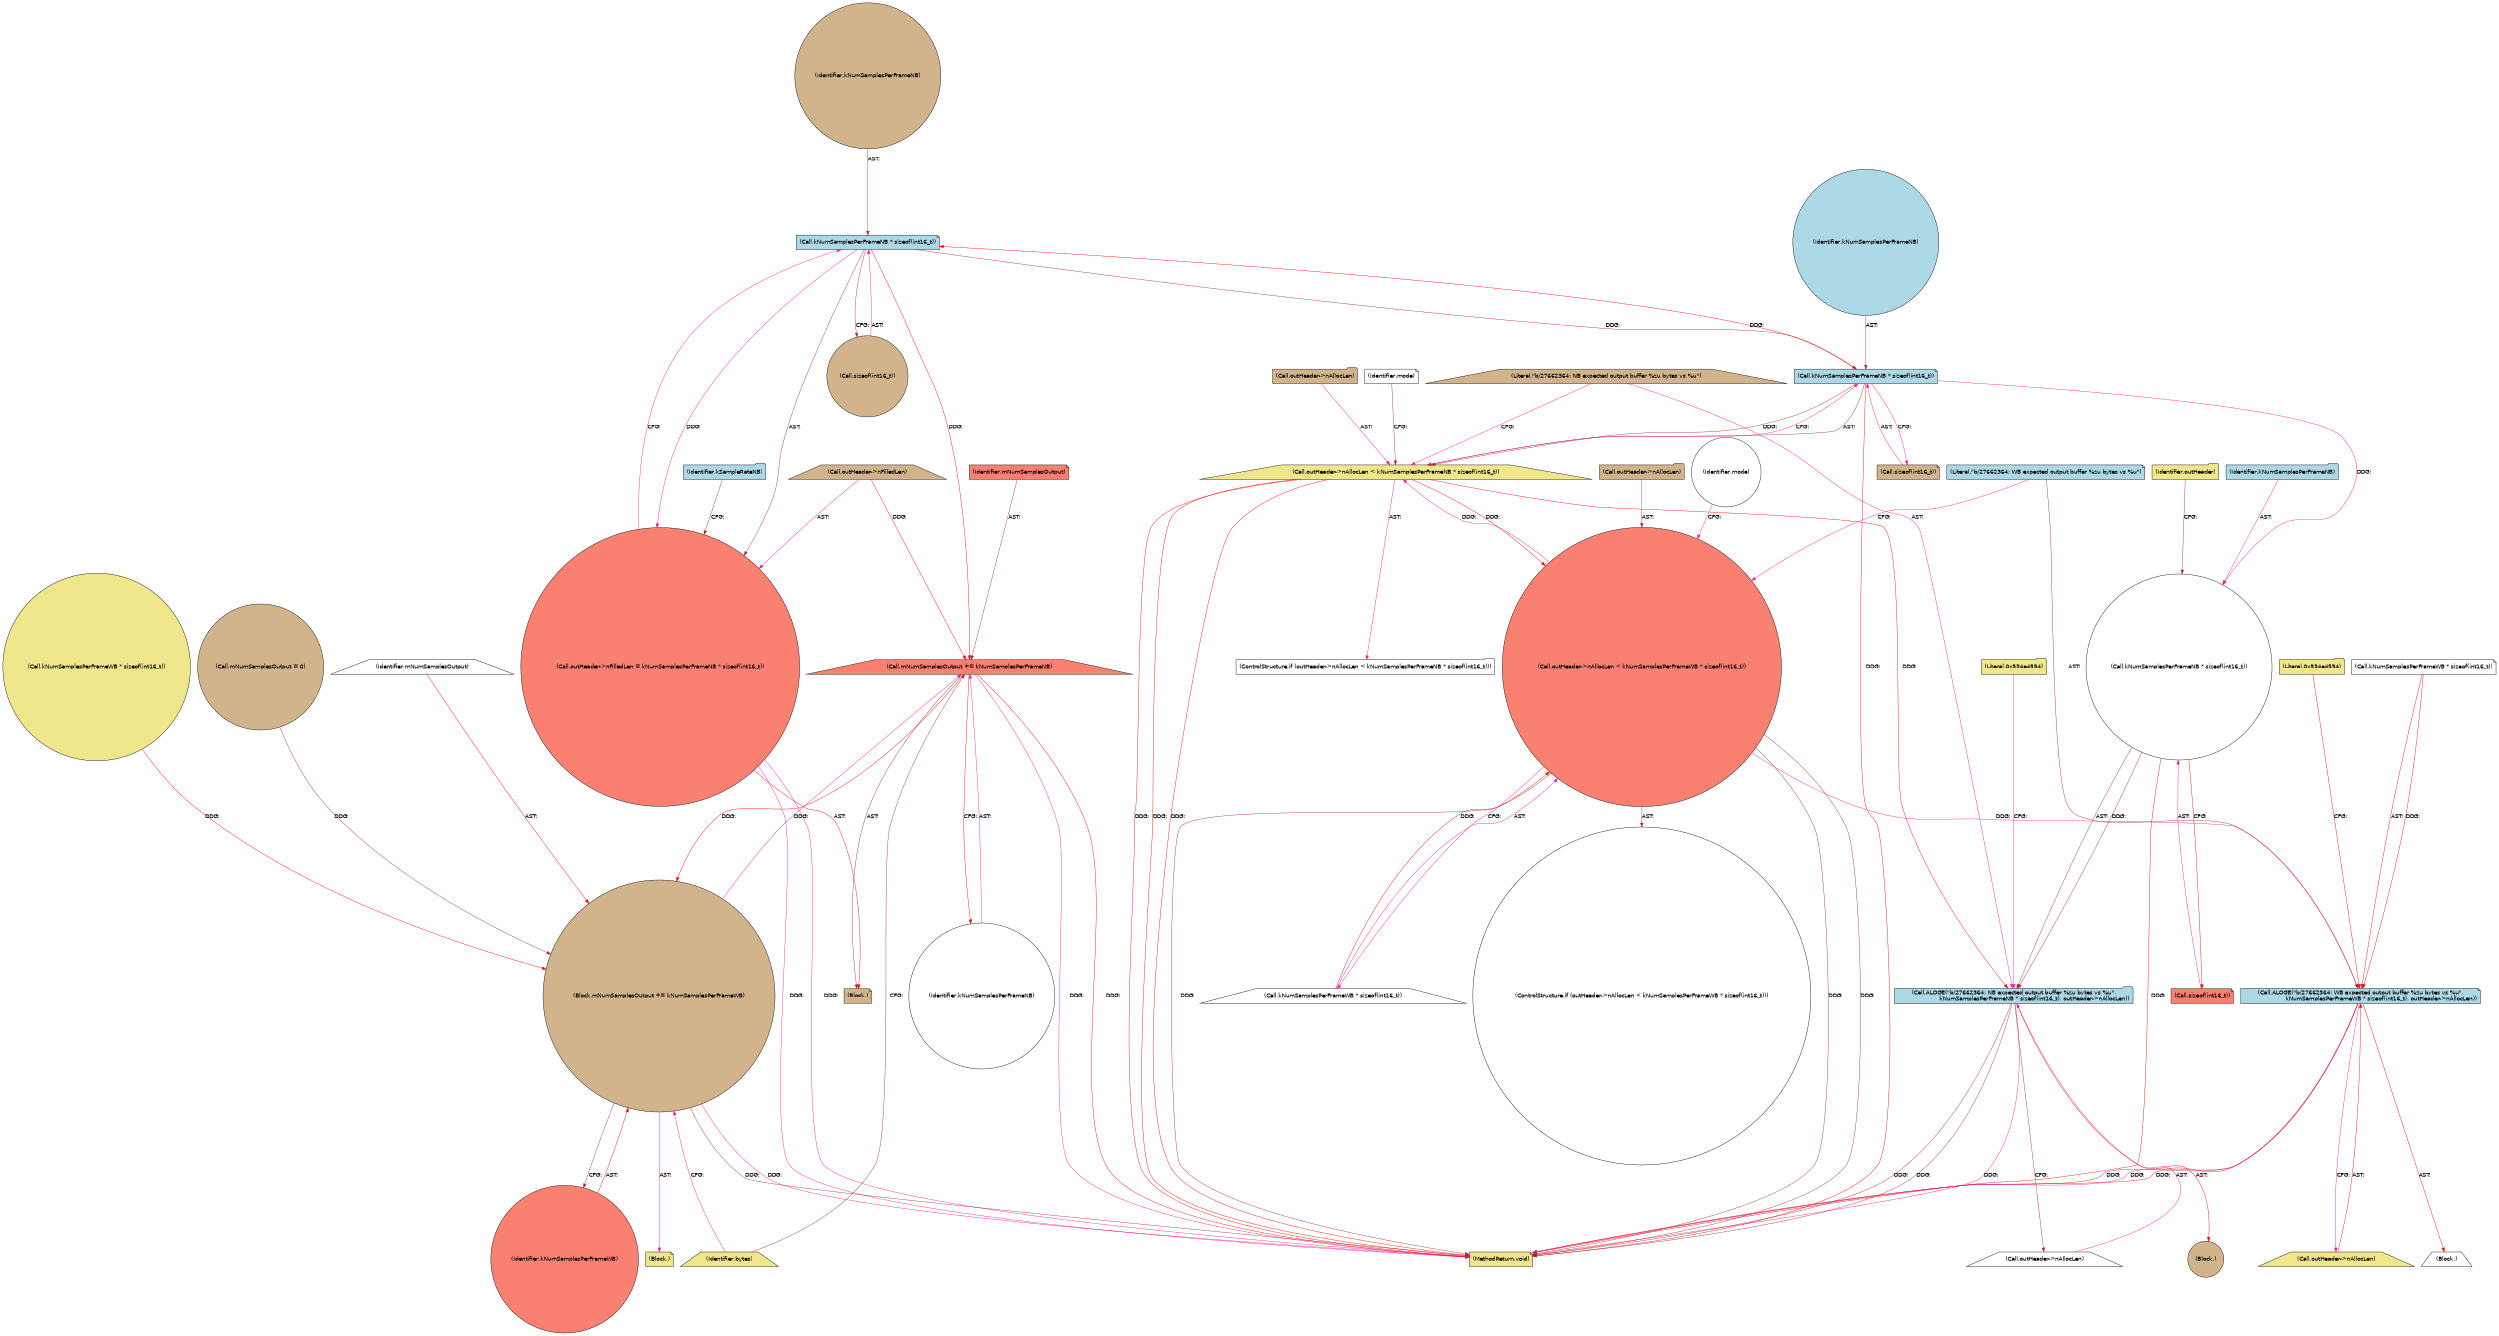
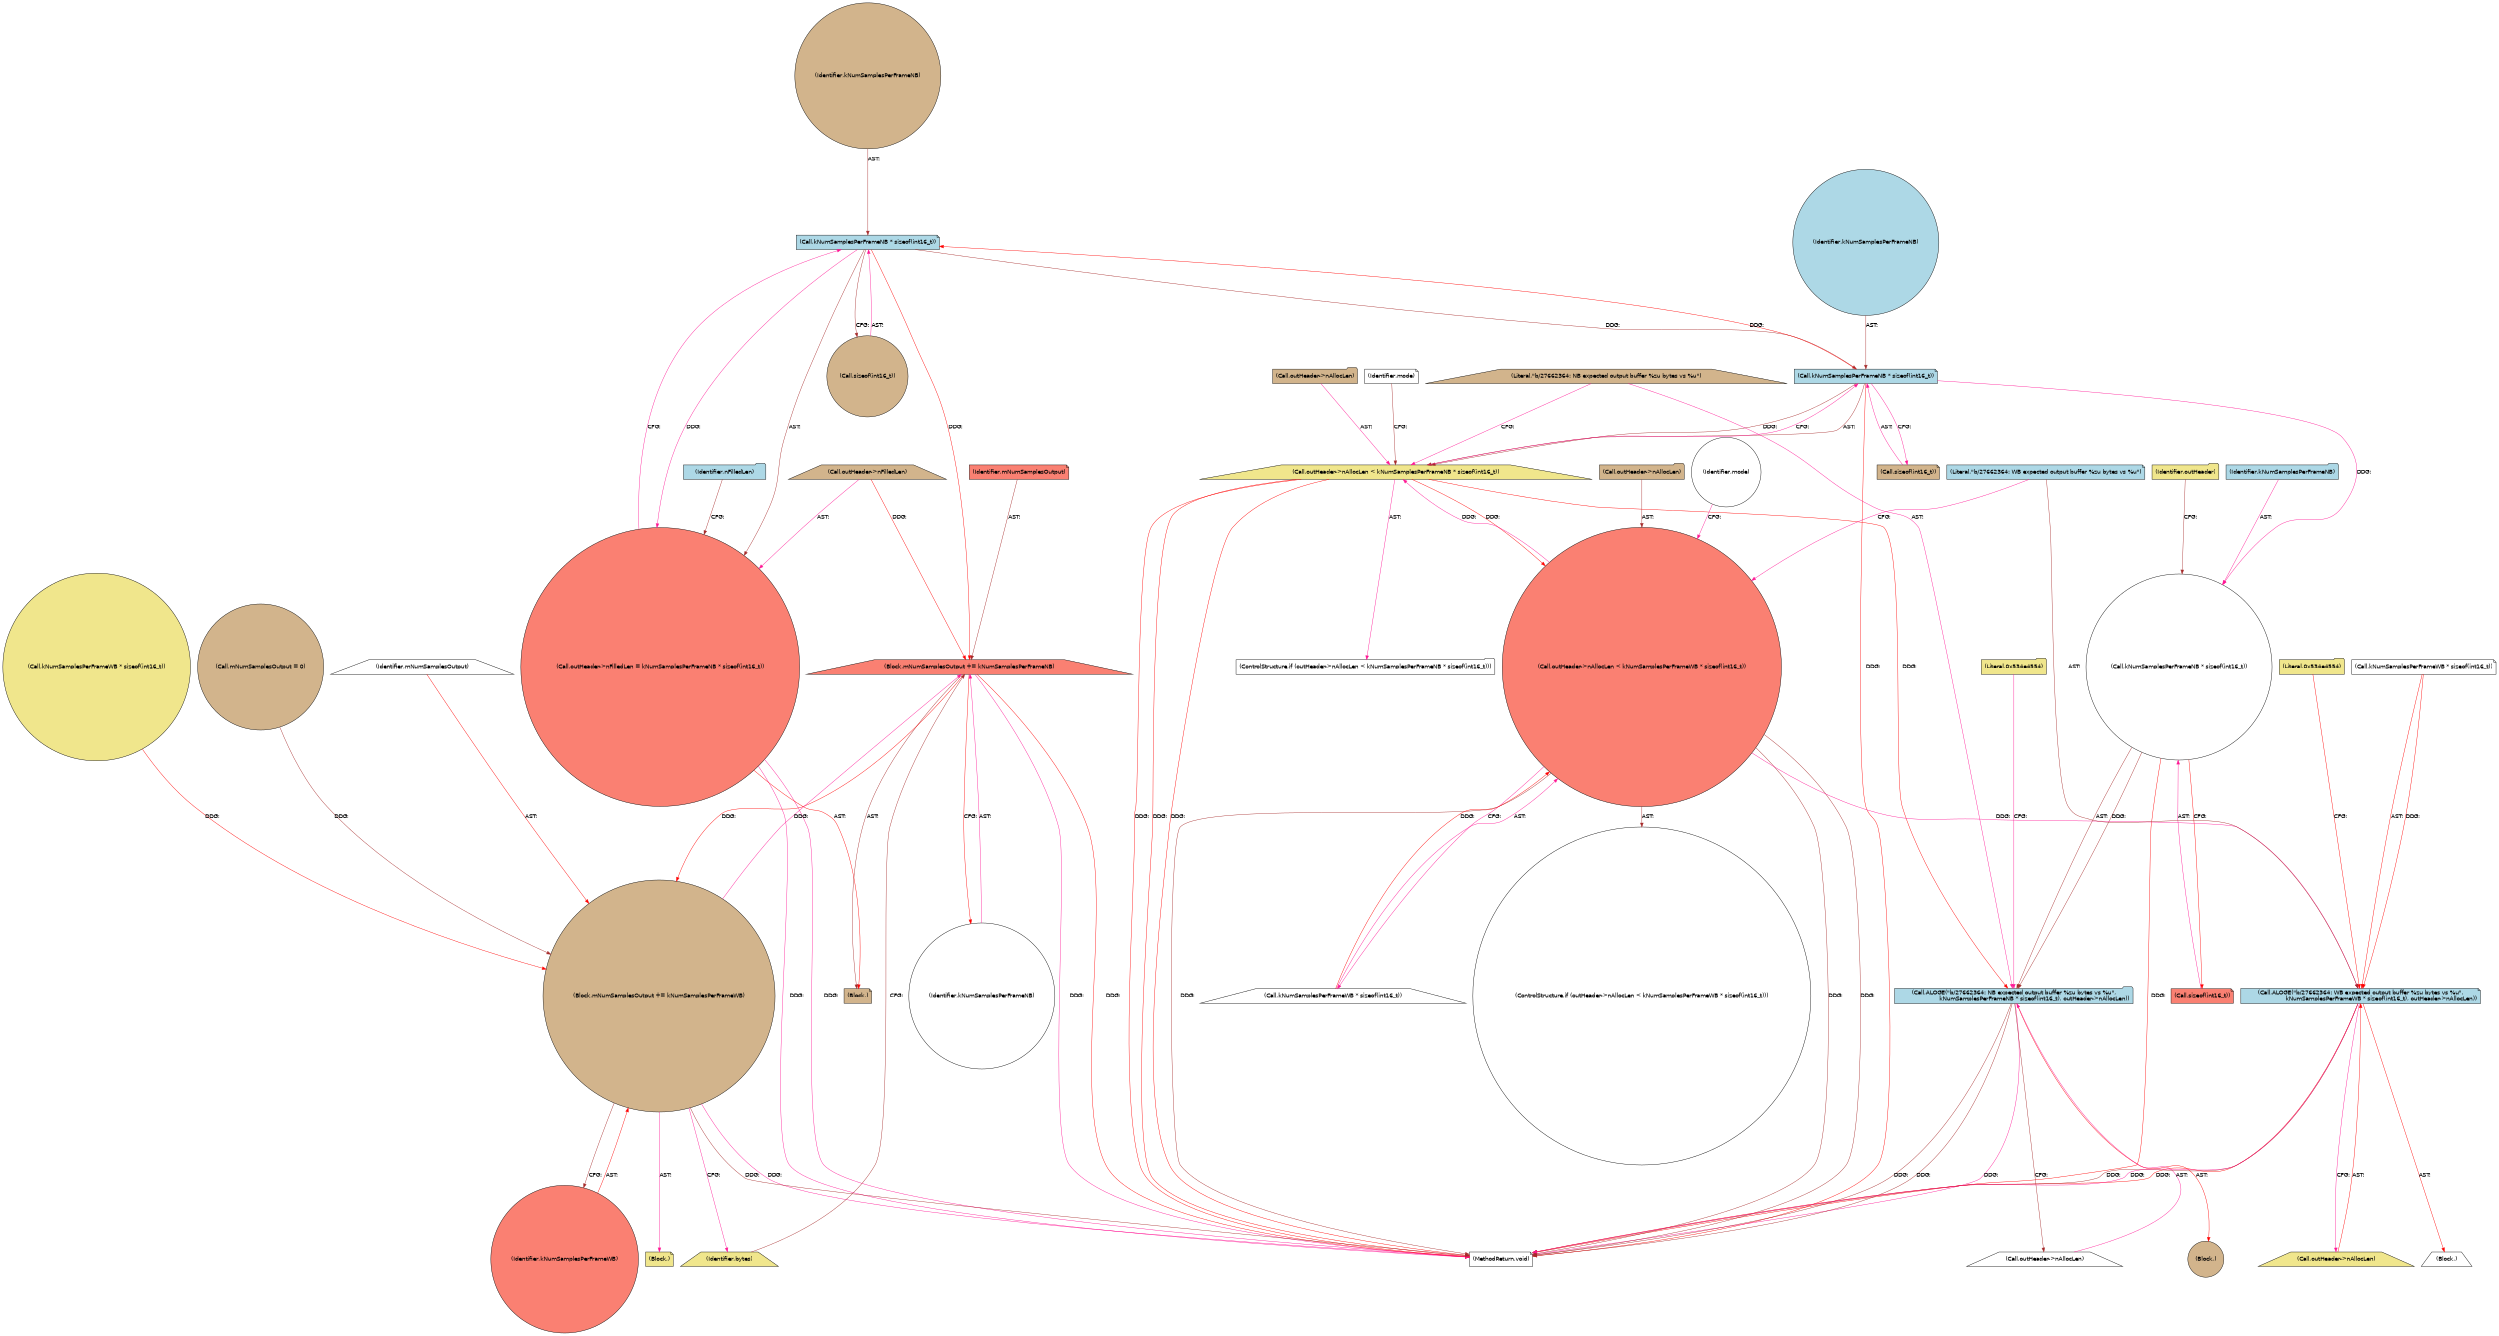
node "(Identifier,kSampleRateNB)": label "(Identifier,kSampleRateNB)" -> "(Identifier,nFilledLen)"
node "(Call,mNumSamplesOutput += kNumSamplesPerFrameNB)": label "(Call,mNumSamplesOutput += kNumSamplesPerFrameNB)" -> "(Block,mNumSamplesOutput += kNumSamplesPerFrameNB)"
edge "(Identifier,bytes)" -> "(Block,mNumSamplesOutput += kNumSamplesPerFrameWB)": reversed
node "(MethodReturn,void)": fillcolor khaki -> white
